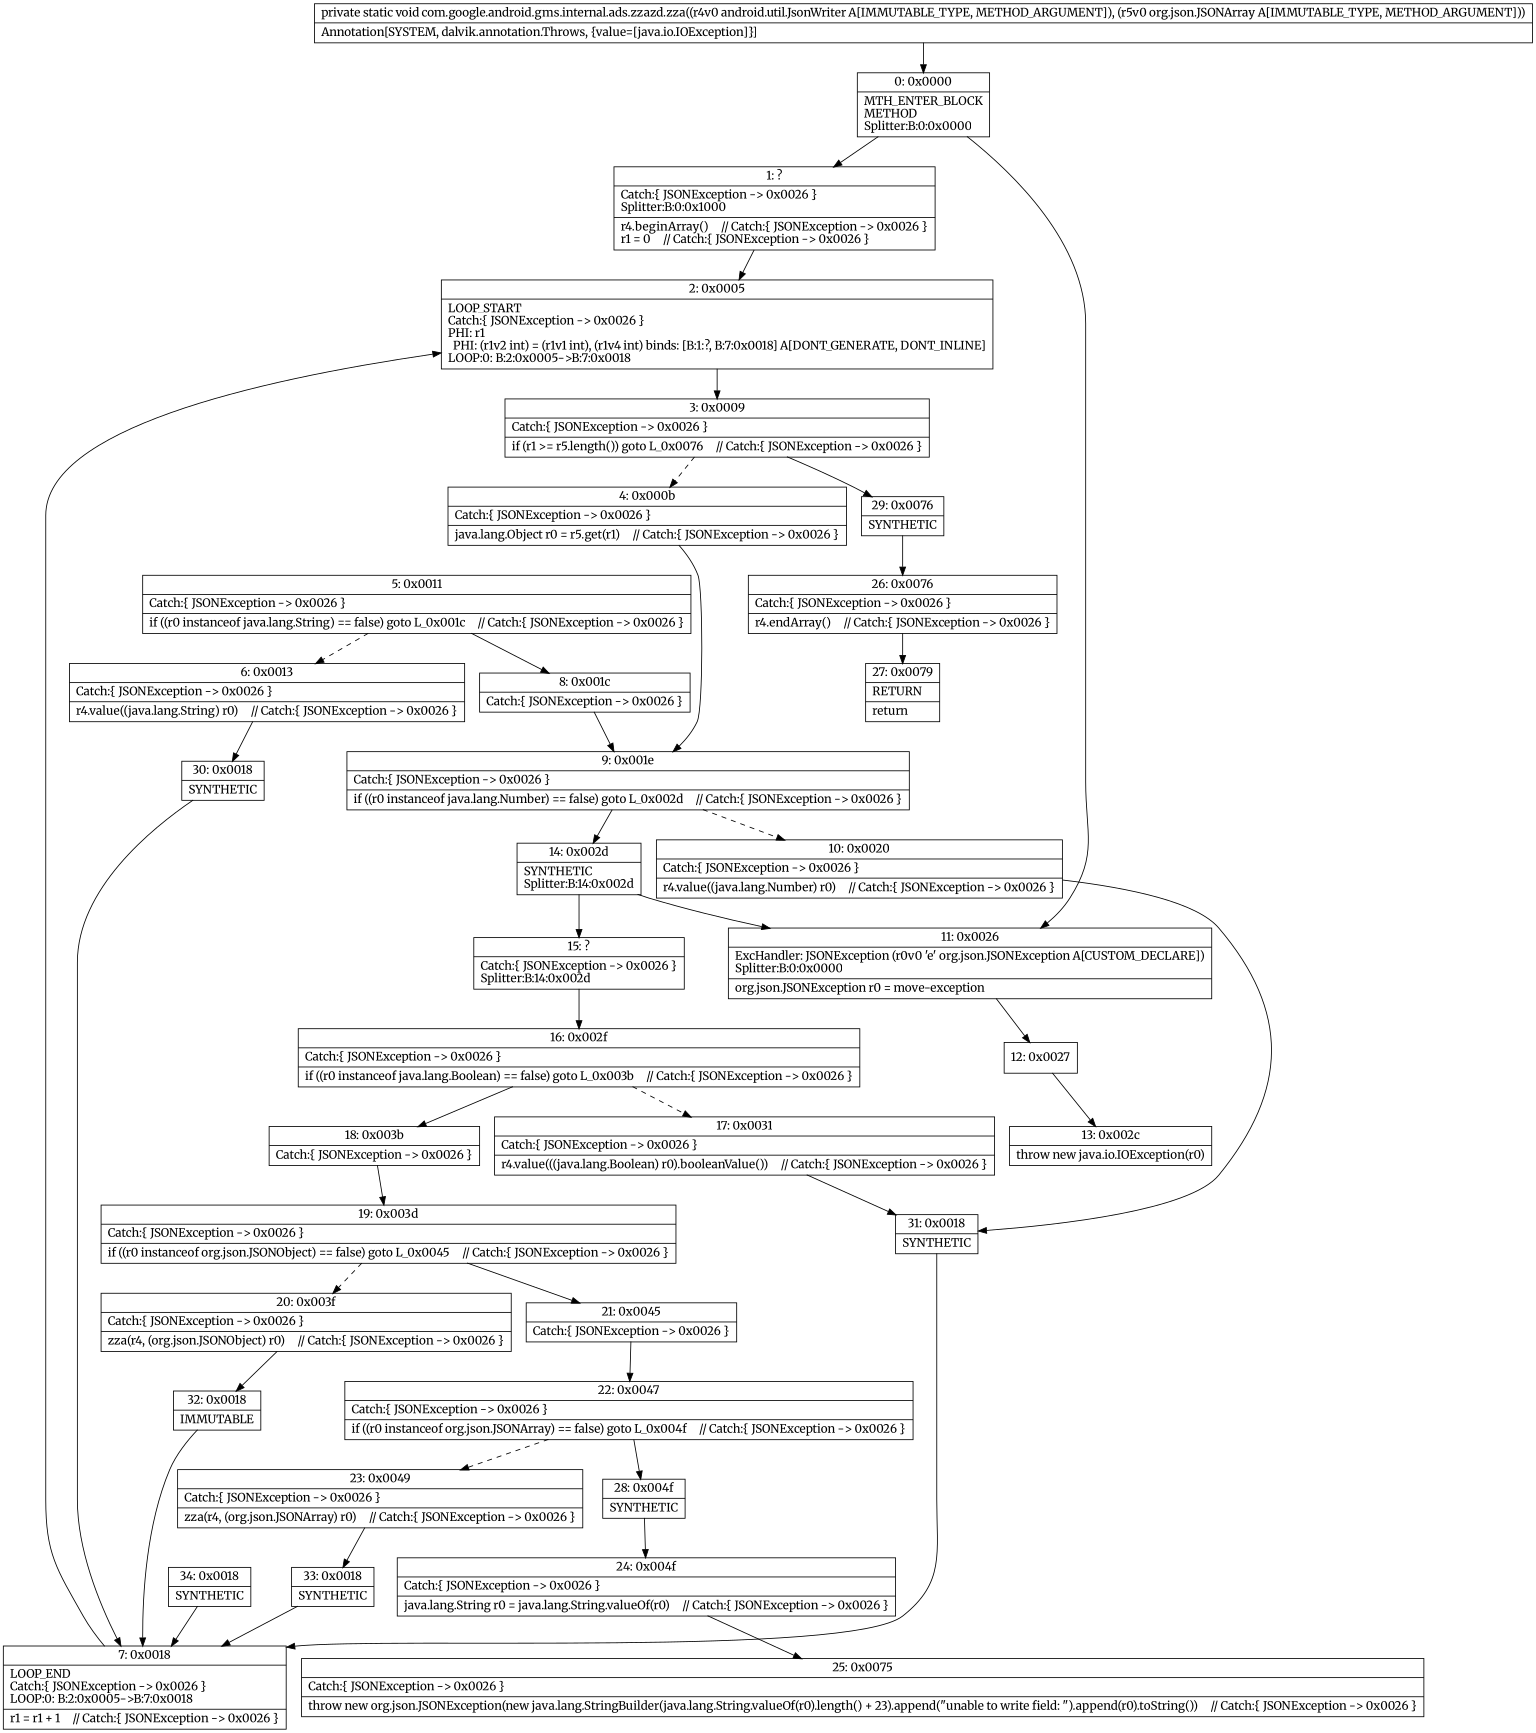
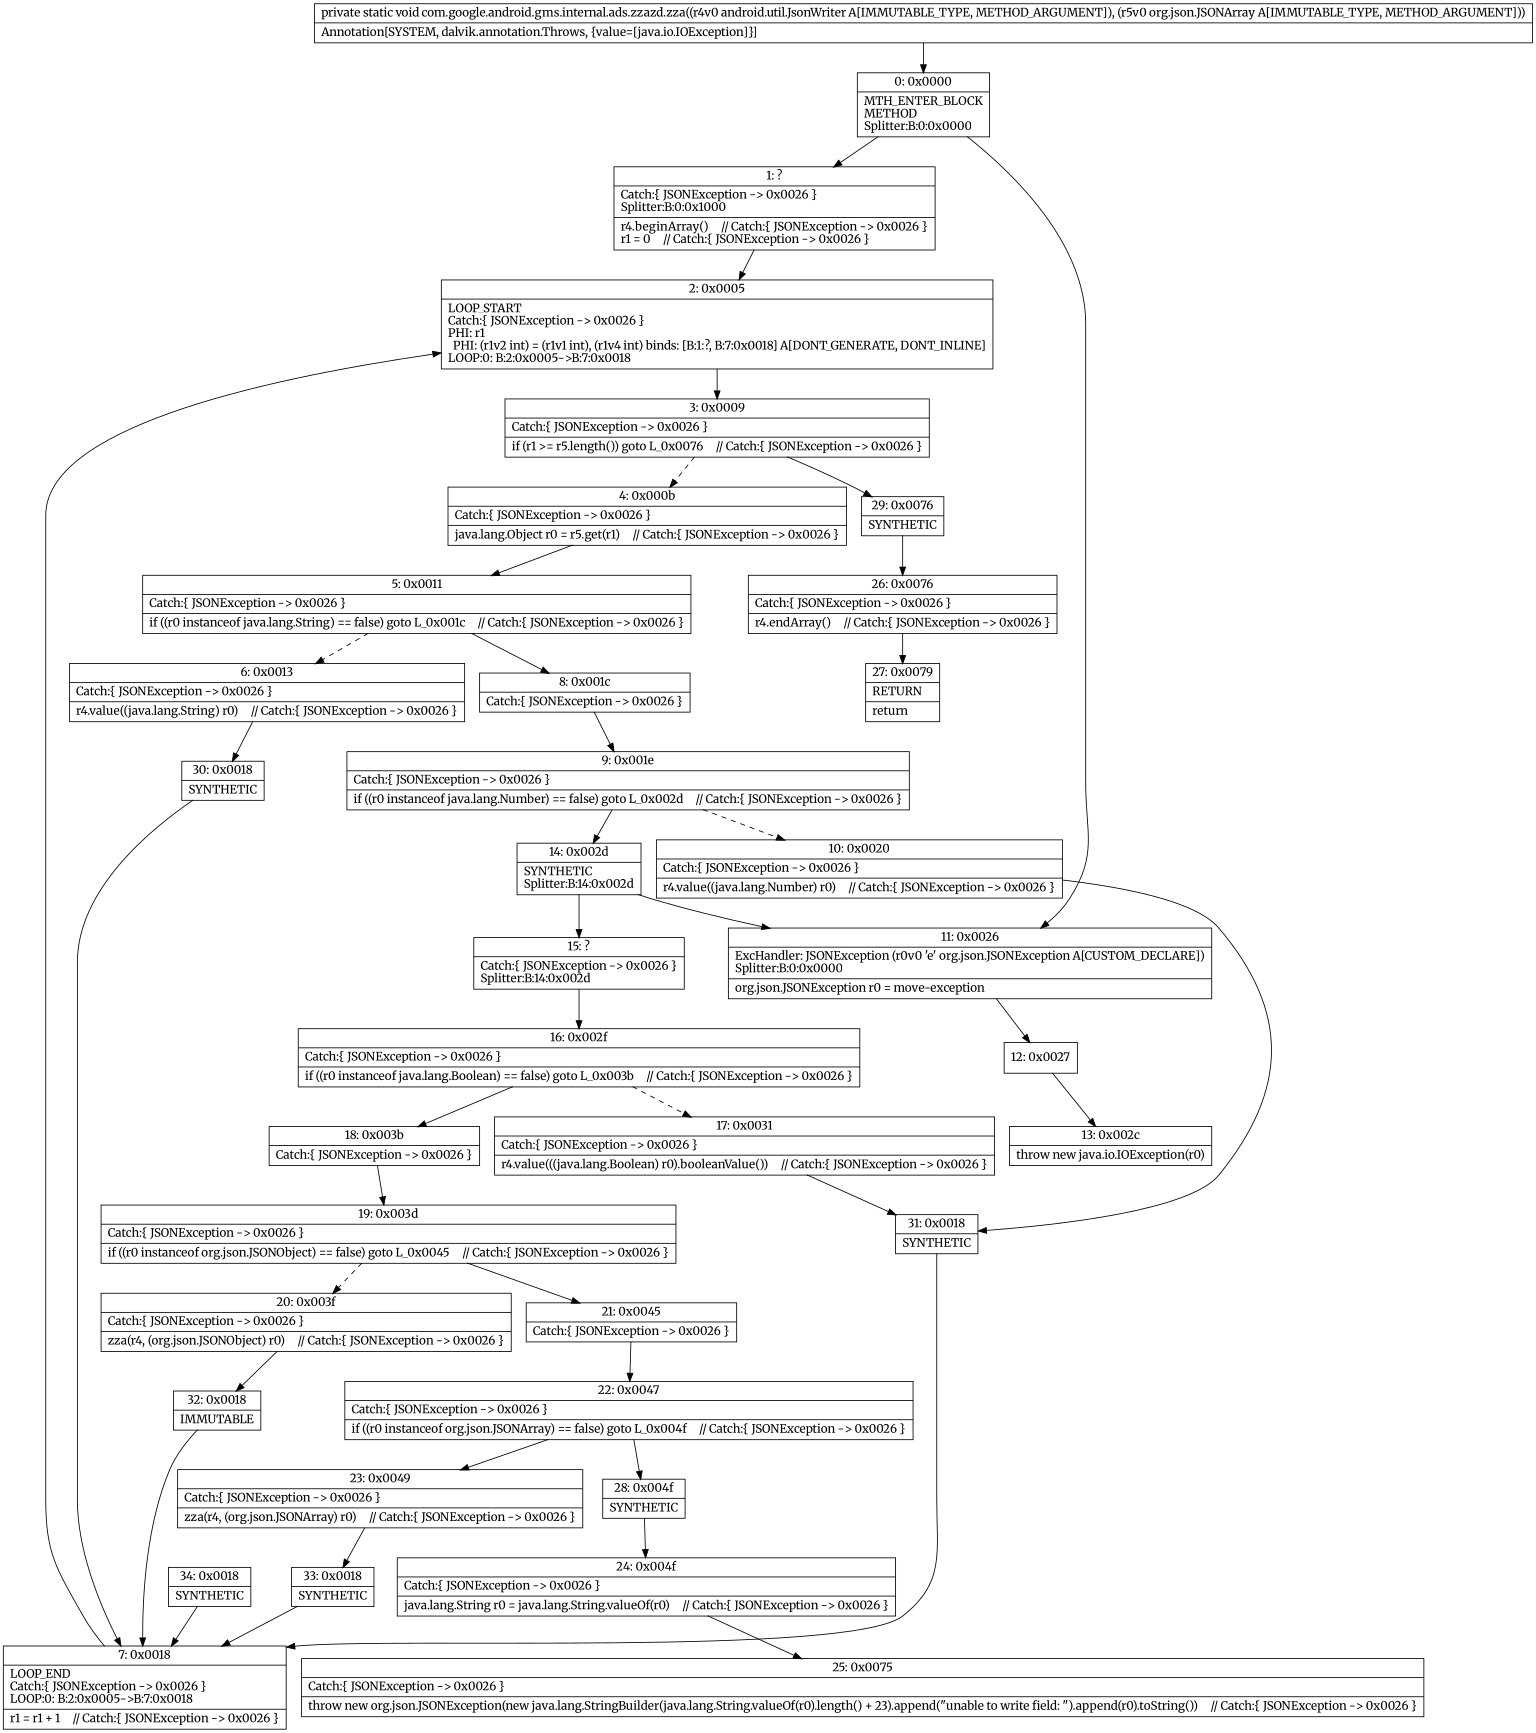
edge "4: 0x000b" -> "9: 0x001e": now "4: 0x000b" -> "5: 0x0011"
edge "22: 0x0047" -> "23: 0x0049": style dashed -> solid
